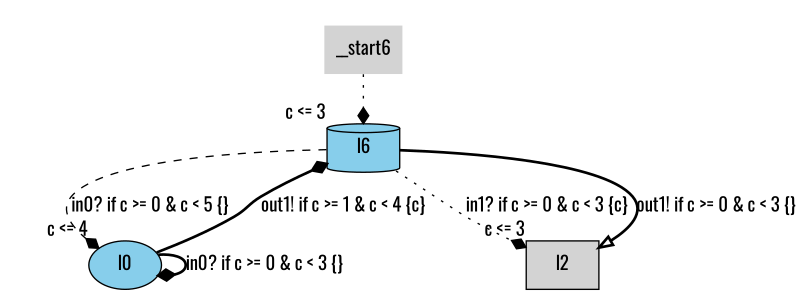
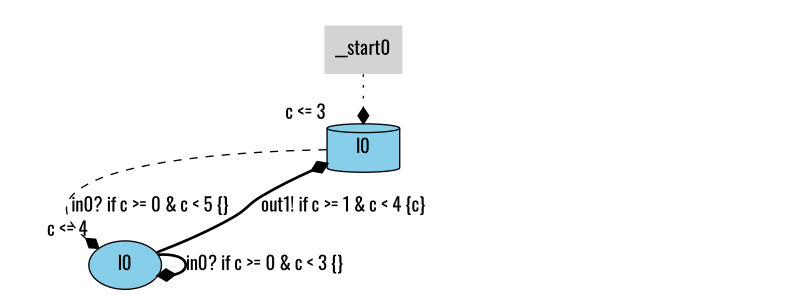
node "__start6": label "__start6" -> "__start0"
node "l6 c <= 3": label "l6 c <= 3" -> "l0 c <= 3"
node "l2 c <= 3": removed
